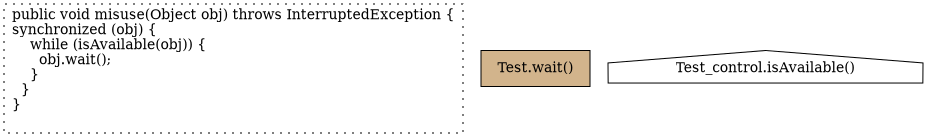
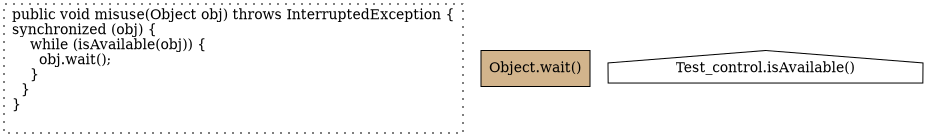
node "Test.wait()": label "Test.wait()" -> "Object.wait()"
